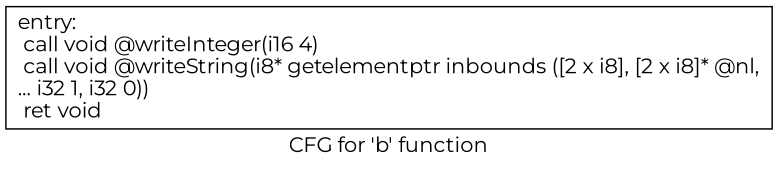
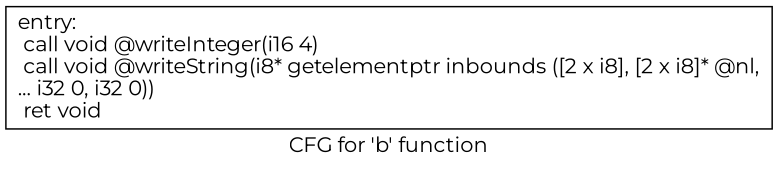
node "entry:": text "... i32 1, i32 0))" -> "... i32 0, i32 0))"
